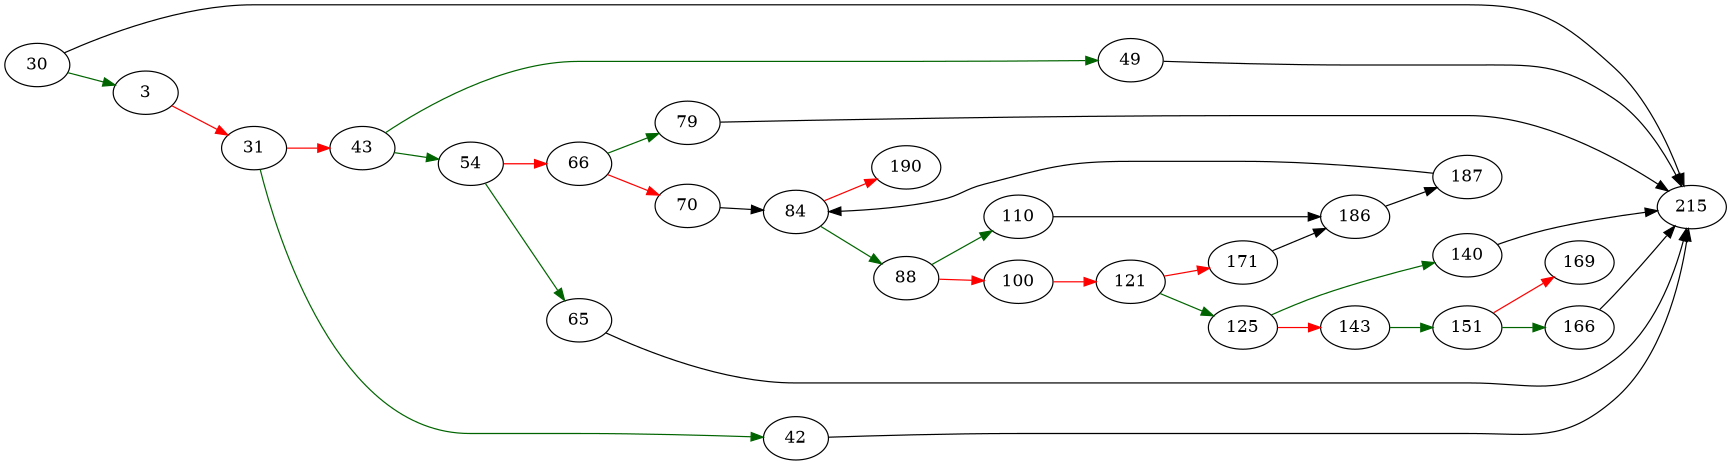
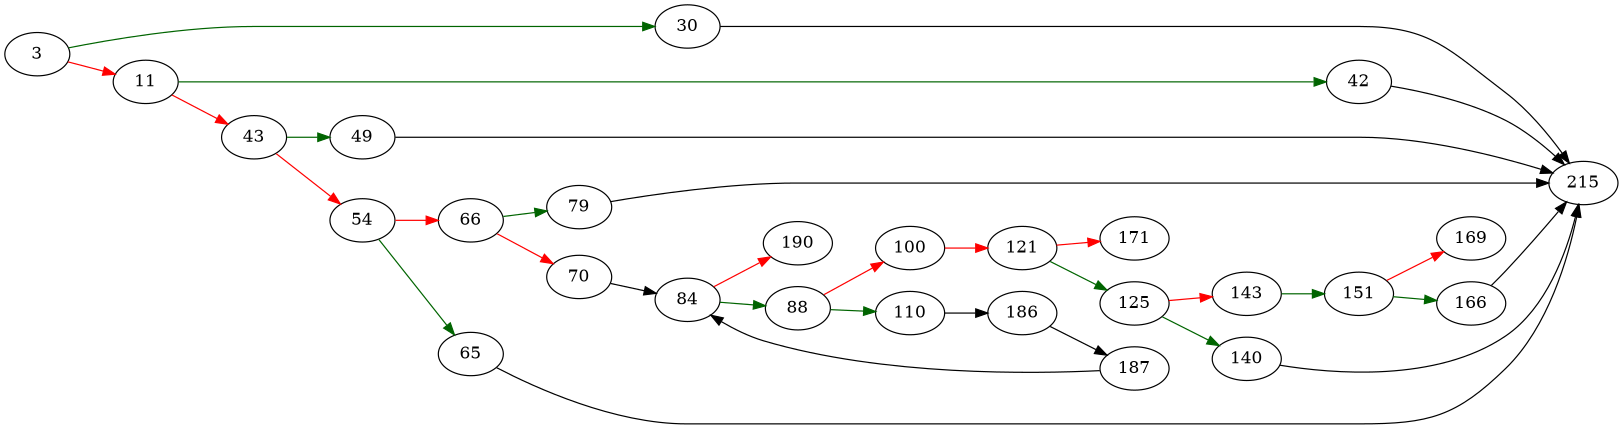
edge "30" -> "3": reversed
node "31": label "31" -> "11"
edge "43" -> "54": color darkgreen -> red
edge "171" -> "186": removed
